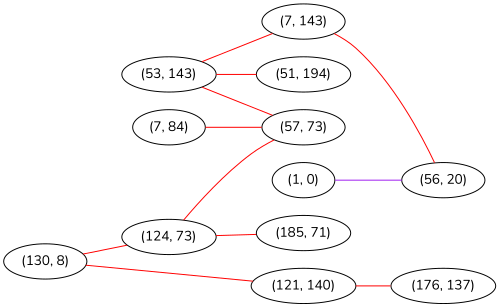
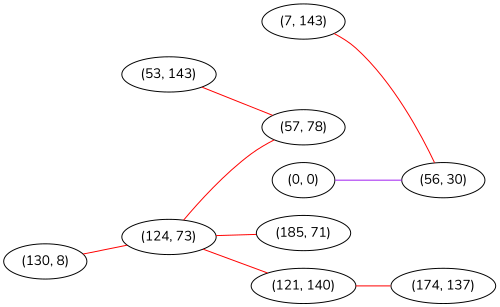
edge "(7, 143)" -- "(53, 143)": removed
node "(51, 194)": removed
node "(7, 84)": removed
node "(57, 73)": label "(57, 73)" -> "(57, 78)"
node "(1, 0)": label "(1, 0)" -> "(0, 0)"
node "(56, 20)": label "(56, 20)" -> "(56, 30)"
edge "(130, 8)" -- "(121, 140)": now "(124, 73)" -- "(121, 140)"
node "(176, 137)": label "(176, 137)" -> "(174, 137)"
